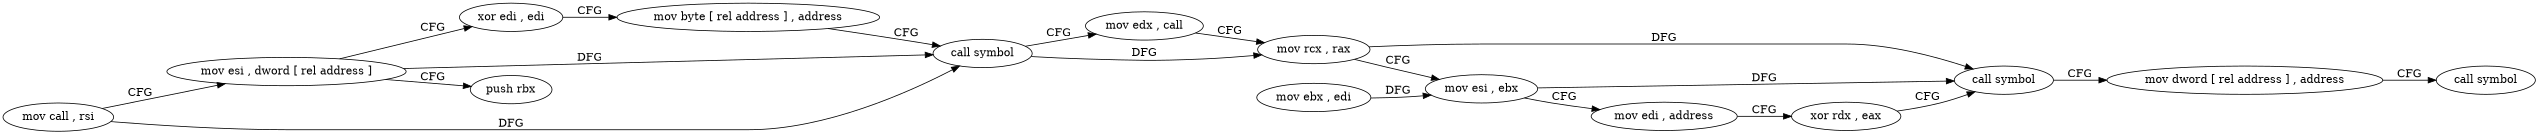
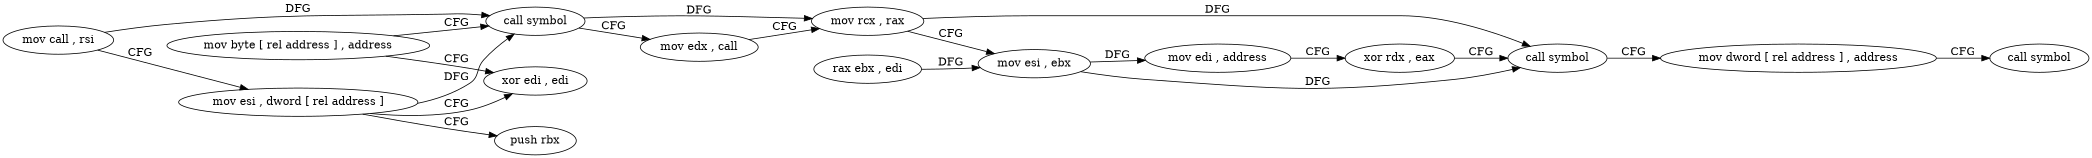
edge "xor edi , edi" -> "mov byte [ rel address ] , address": reversed
node "mov ebx , edi": label "mov ebx , edi" -> "rax ebx , edi"
edge "mov esi , ebx" -> "mov edi , address": label "CFG" -> "DFG"
